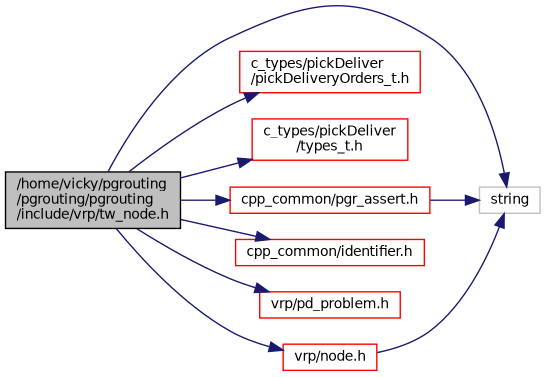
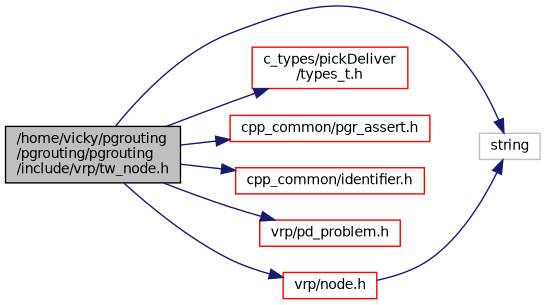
node "c_types/pickDeliver /pickDeliveryOrders_t.h": removed
edge "cpp_common/pgr_assert.h" -> "string": removed
